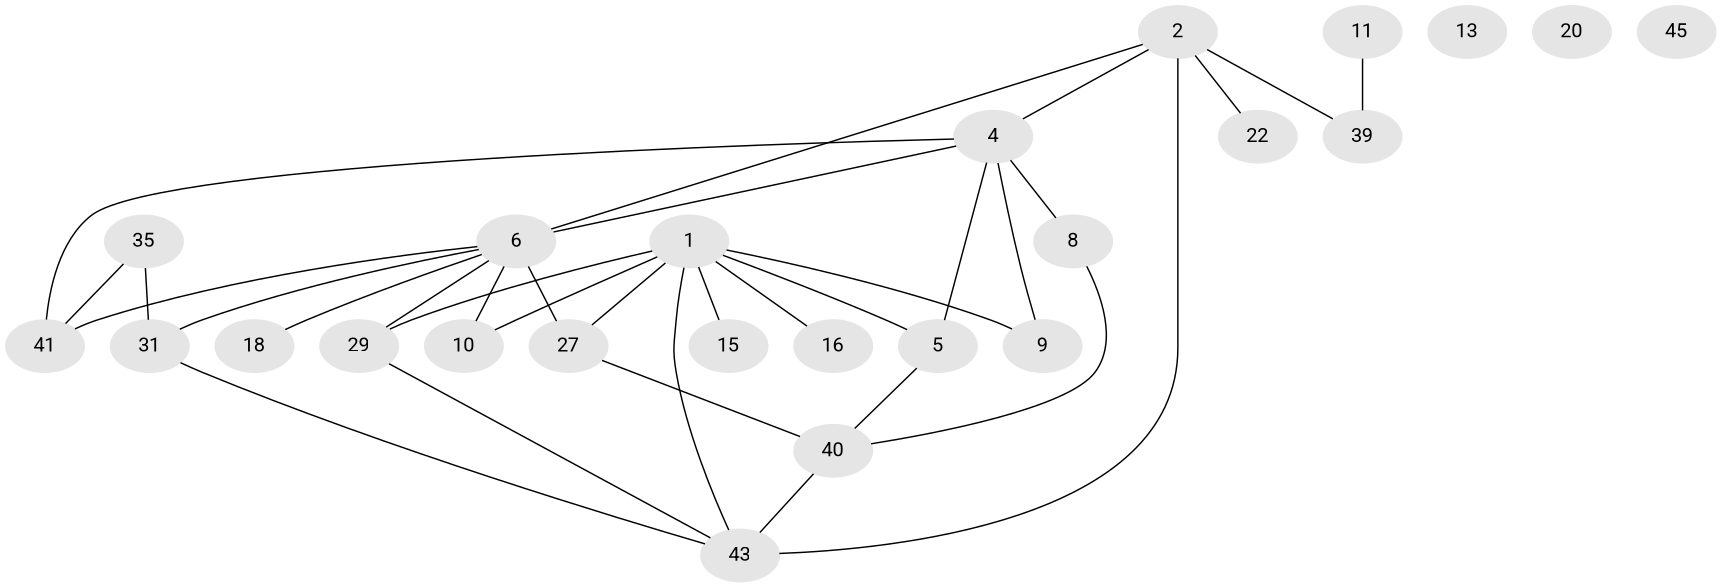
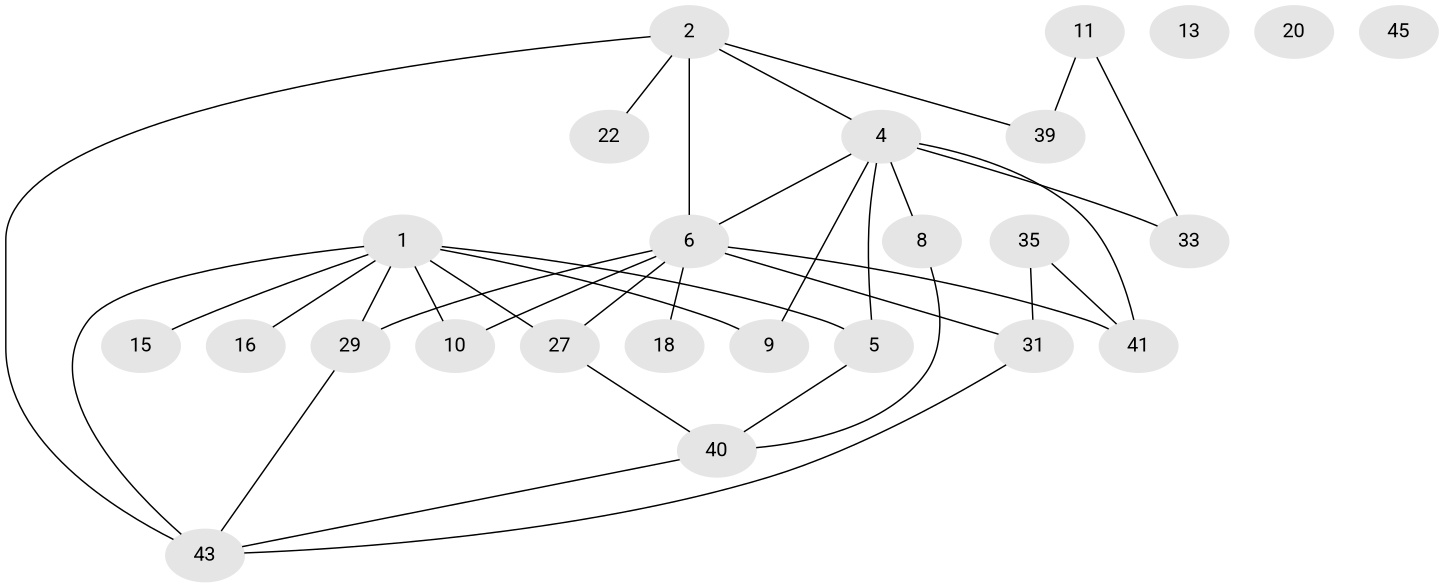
node "33": added
